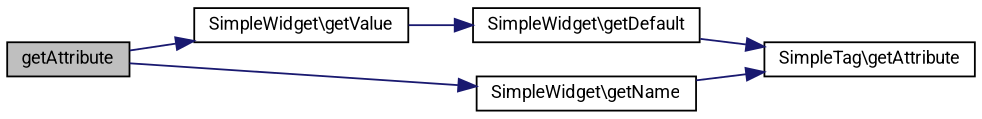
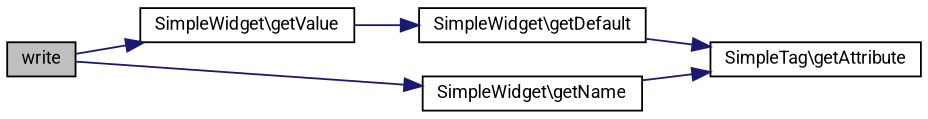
node "getAttribute": label "getAttribute" -> "write"
